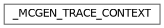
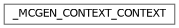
node "_MCGEN_TRACE_CONTEXT": label "_MCGEN_TRACE_CONTEXT" -> "_MCGEN_CONTEXT_CONTEXT"
